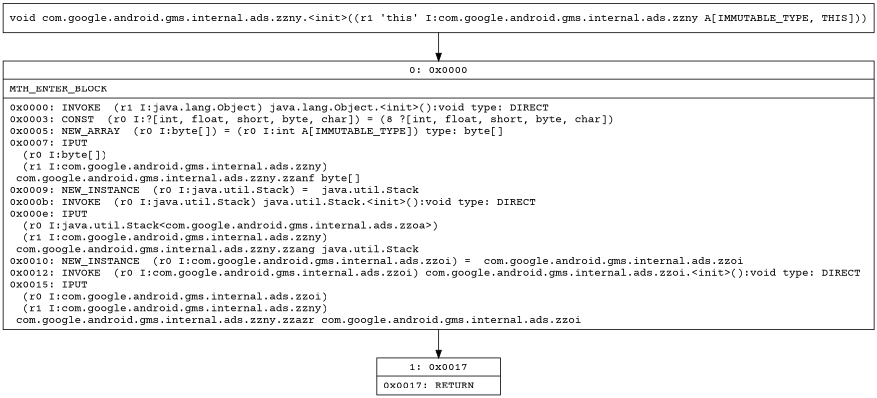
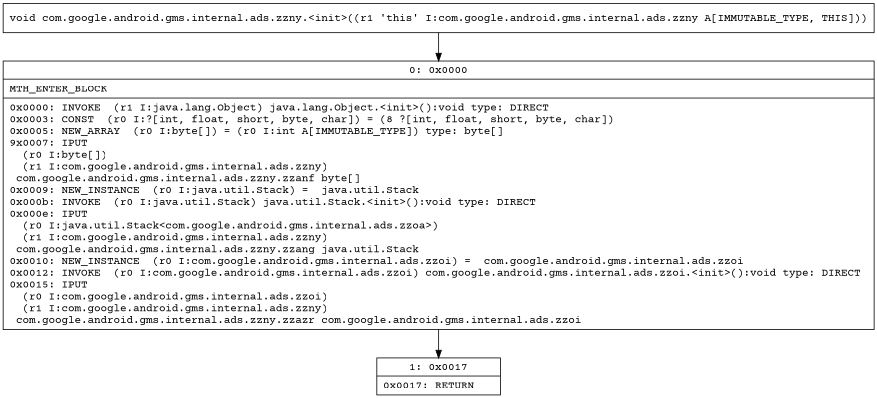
node "0: 0x0000": text "0x0007: IPUT" -> "9x0007: IPUT"
